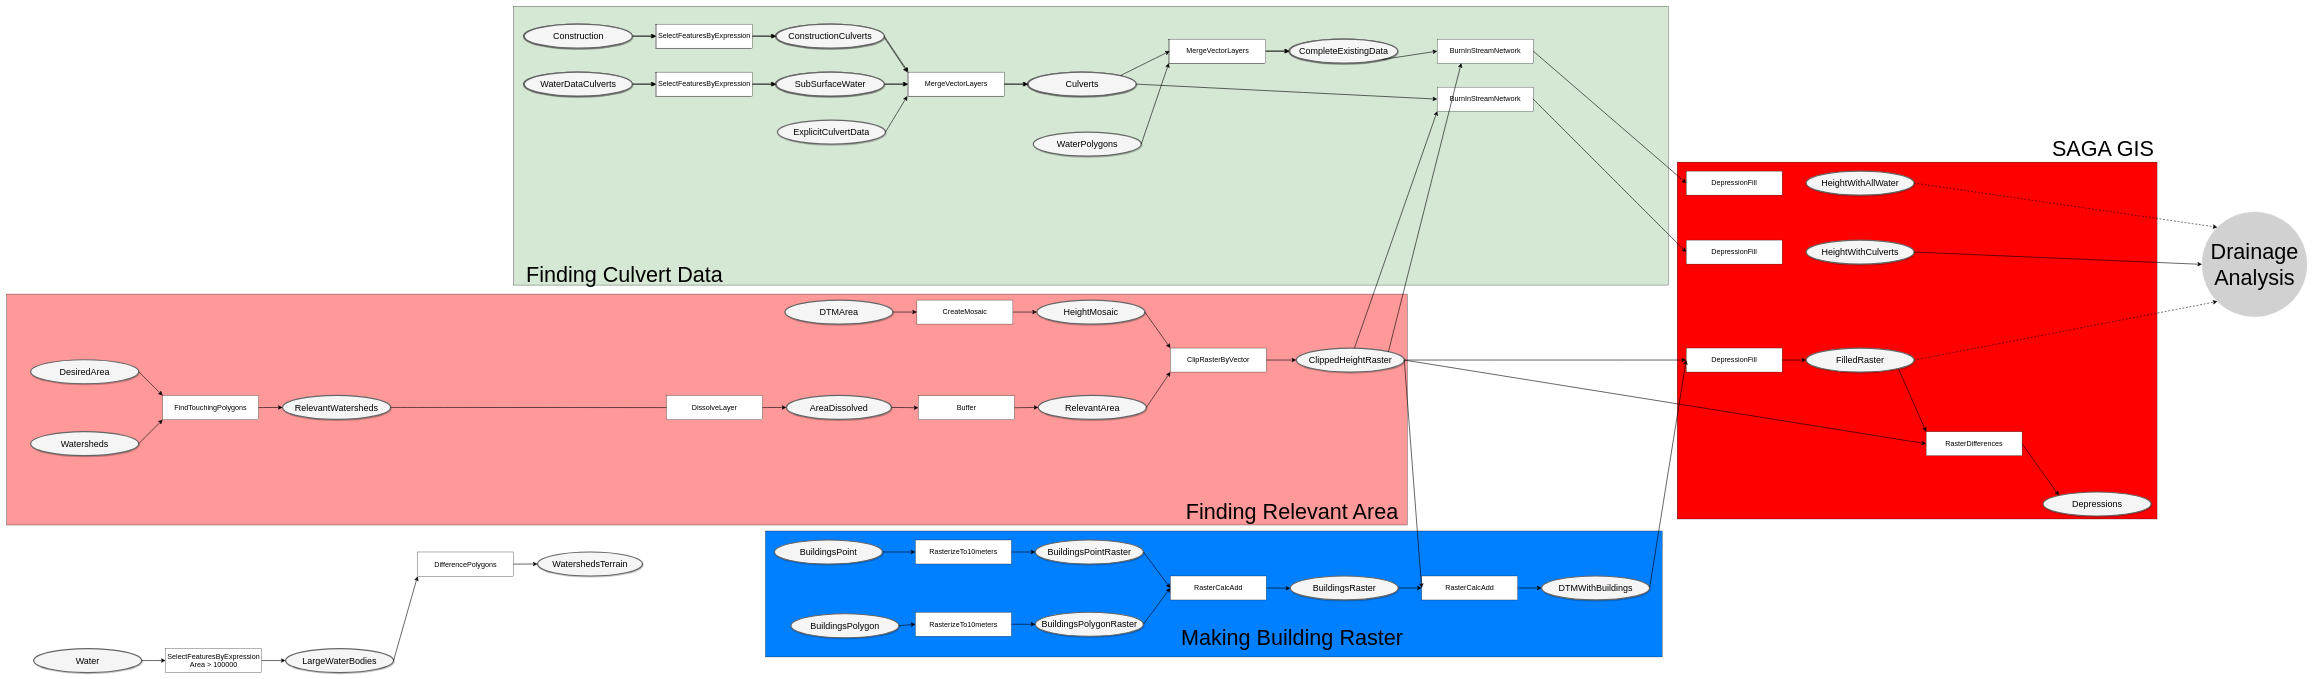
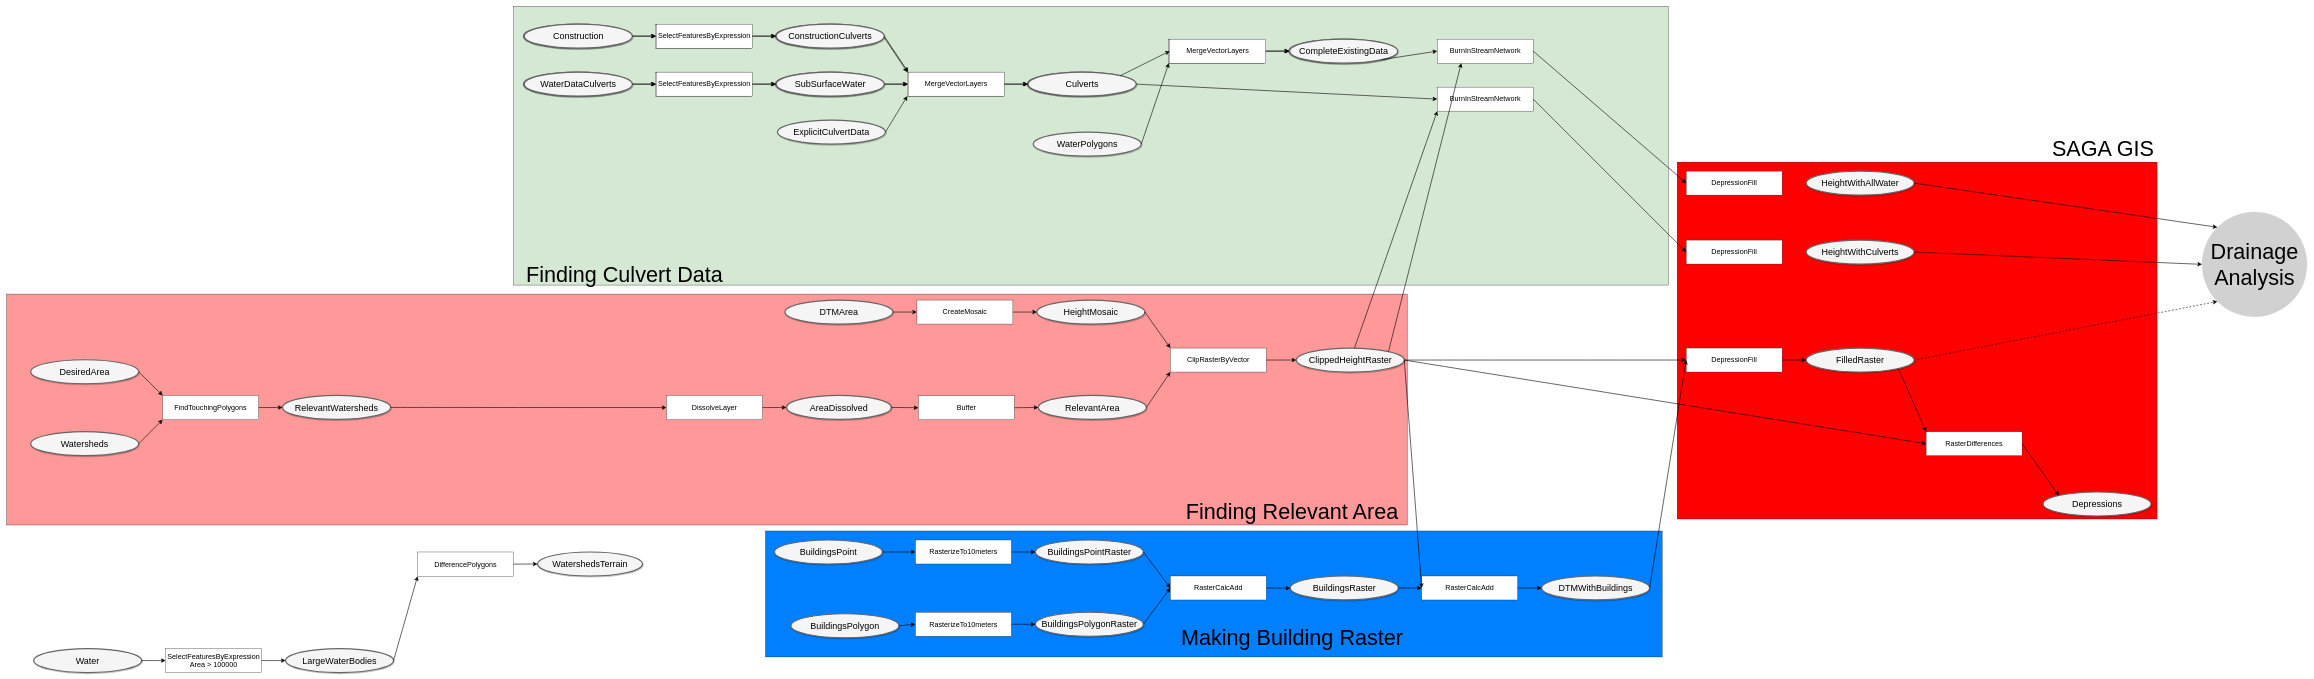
edge "HeightWithAllWater" -> "Drainage Analysis": style dashed -> solid
edge "RelevantWatersheds" -- "DissolveLayer": arrowhead none -> classic
